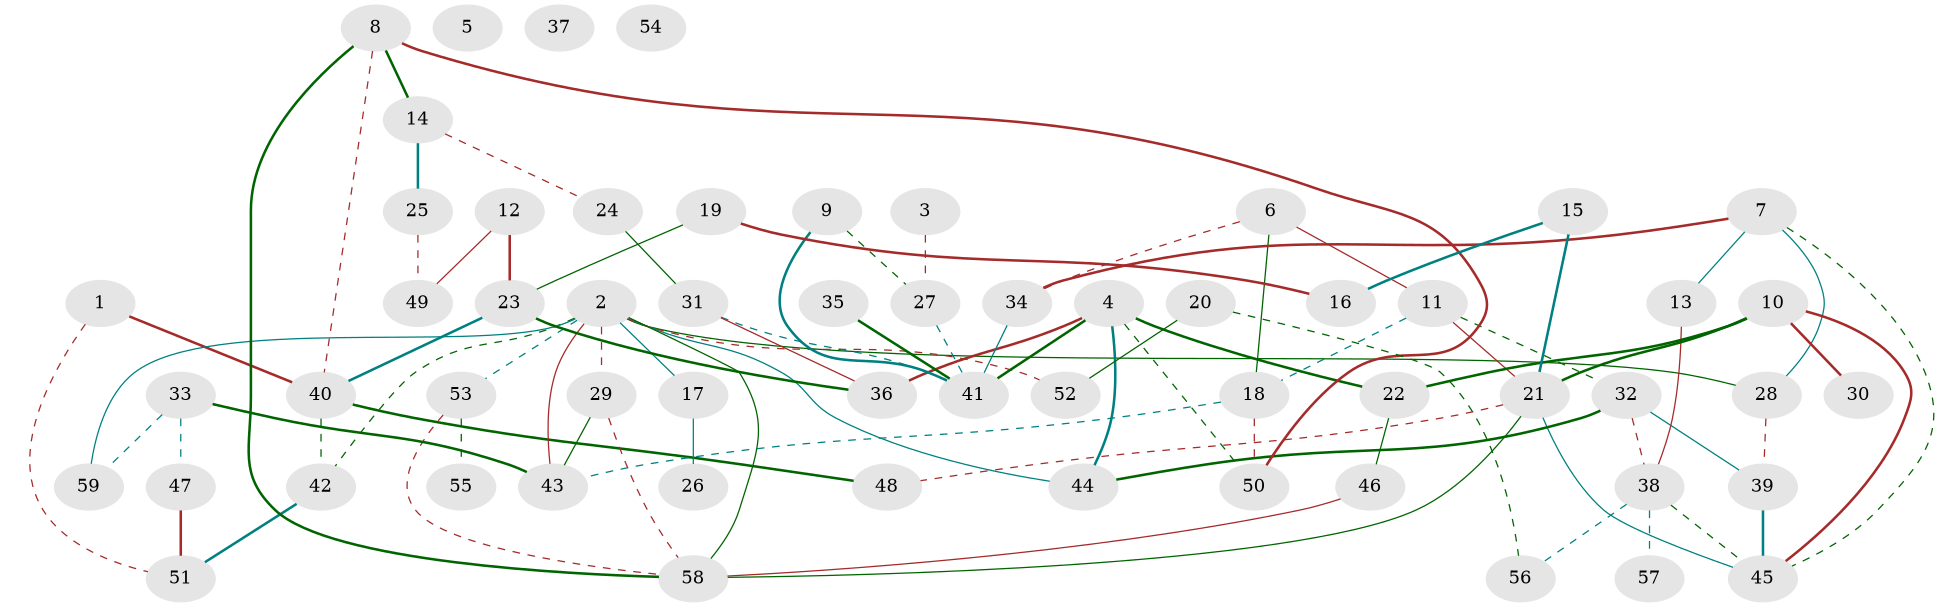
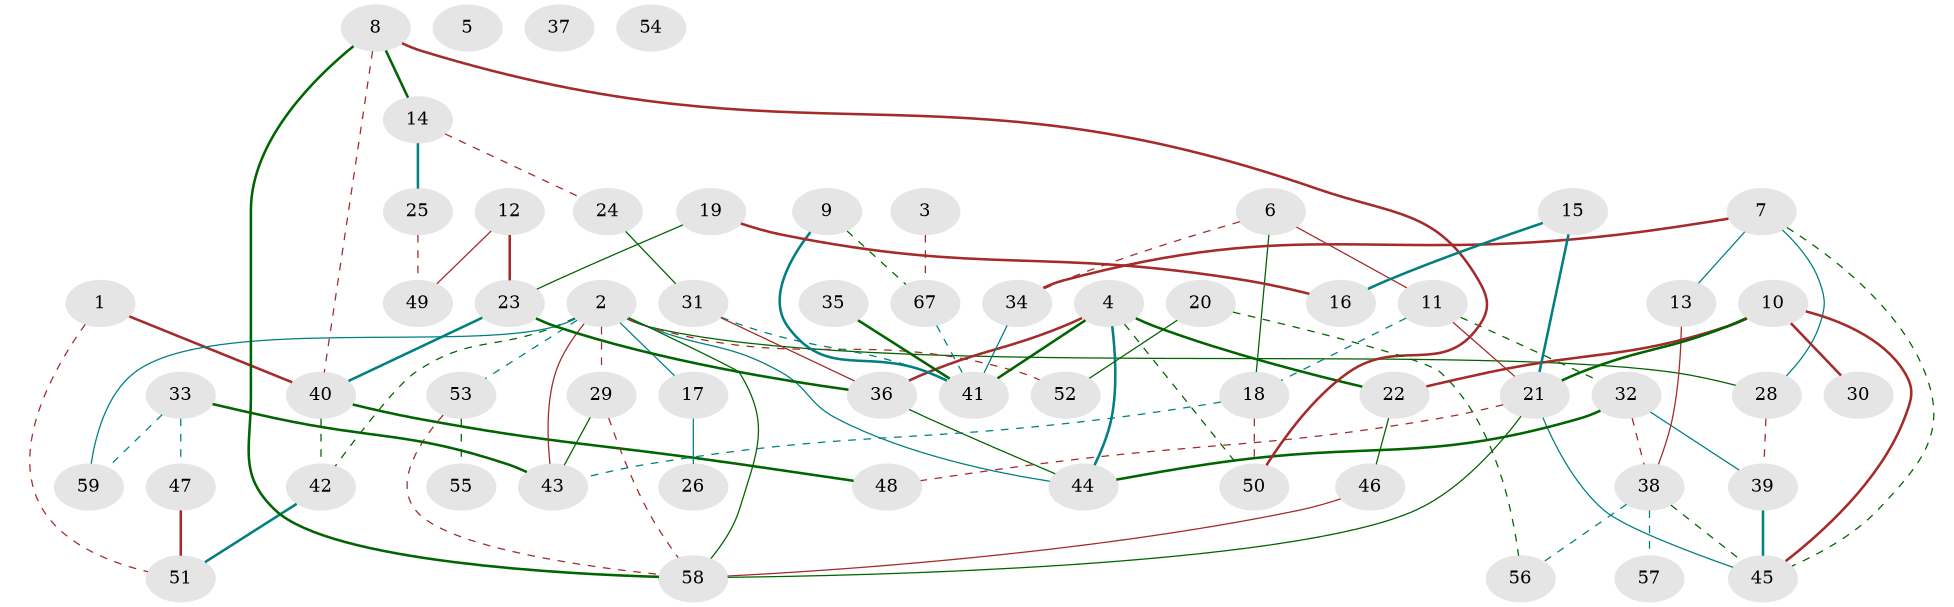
node "27": label "27" -> "67"
edge "10" -- "22": color darkgreen -> brown
edge "36" -- "44": added
